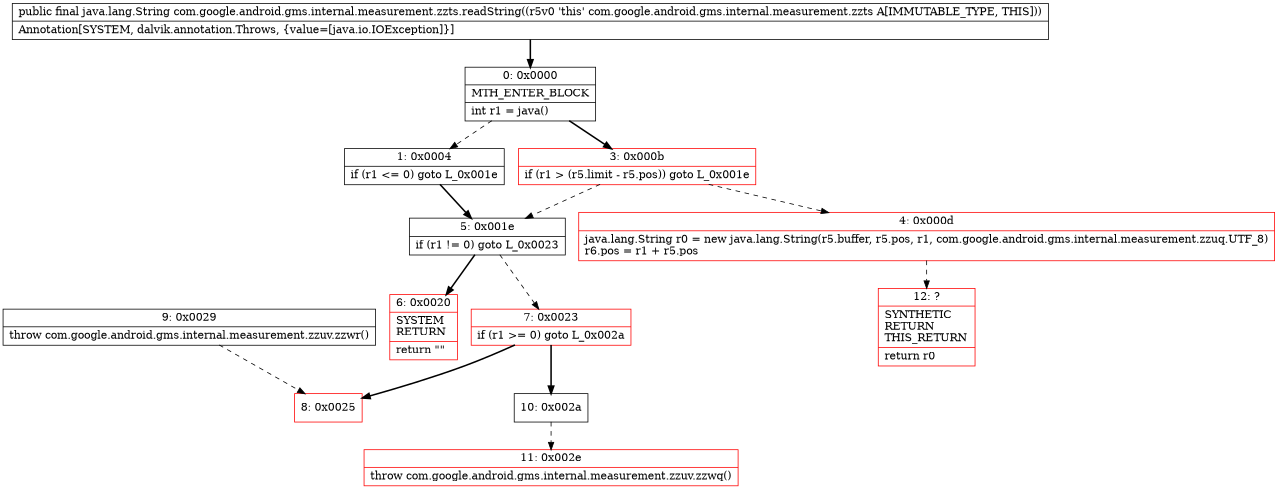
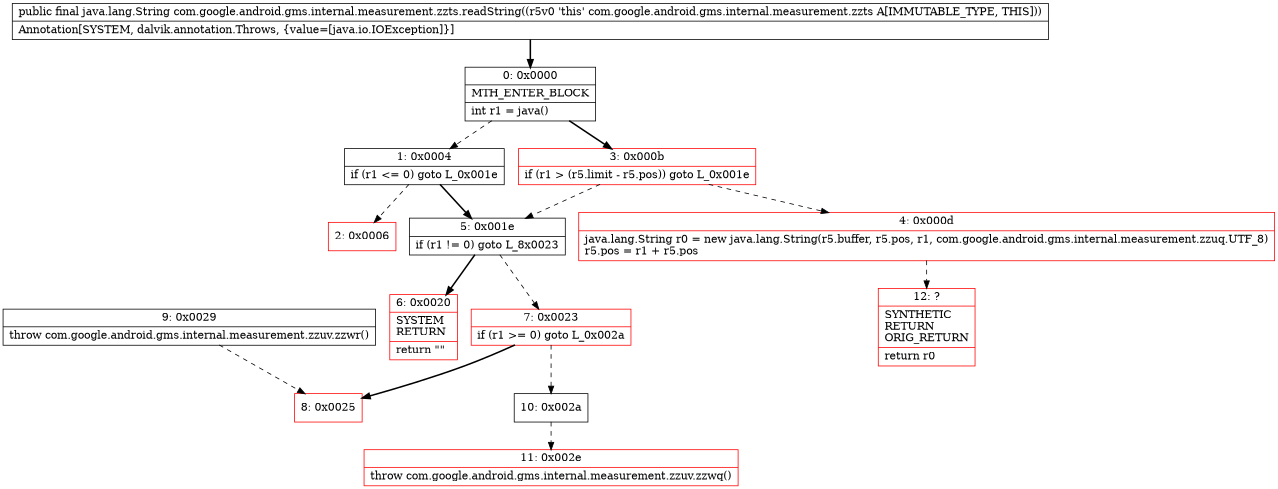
node "2: 0x0006": added
node "5: 0x001e": text "if (r1 != 0) goto L_0x0023" -> "if (r1 != 0) goto L_8x0023"
node "4: 0x000d": text "r6.pos = r1 + r5.pos" -> "r5.pos = r1 + r5.pos"
node "12: ?": text "THIS_RETURN" -> "ORIG_RETURN"
edge "7: 0x0023" -> "10: 0x002a": style bold -> dashed
